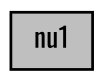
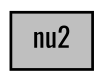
node "nu1": label "nu1" -> "nu2"
